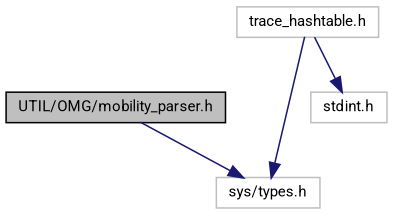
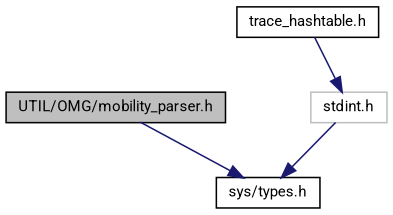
node "trace_hashtable.h": color grey75 -> black
edge "trace_hashtable.h" -> "sys/types.h": now "stdint.h" -> "sys/types.h"
node "sys/types.h": color grey75 -> black
